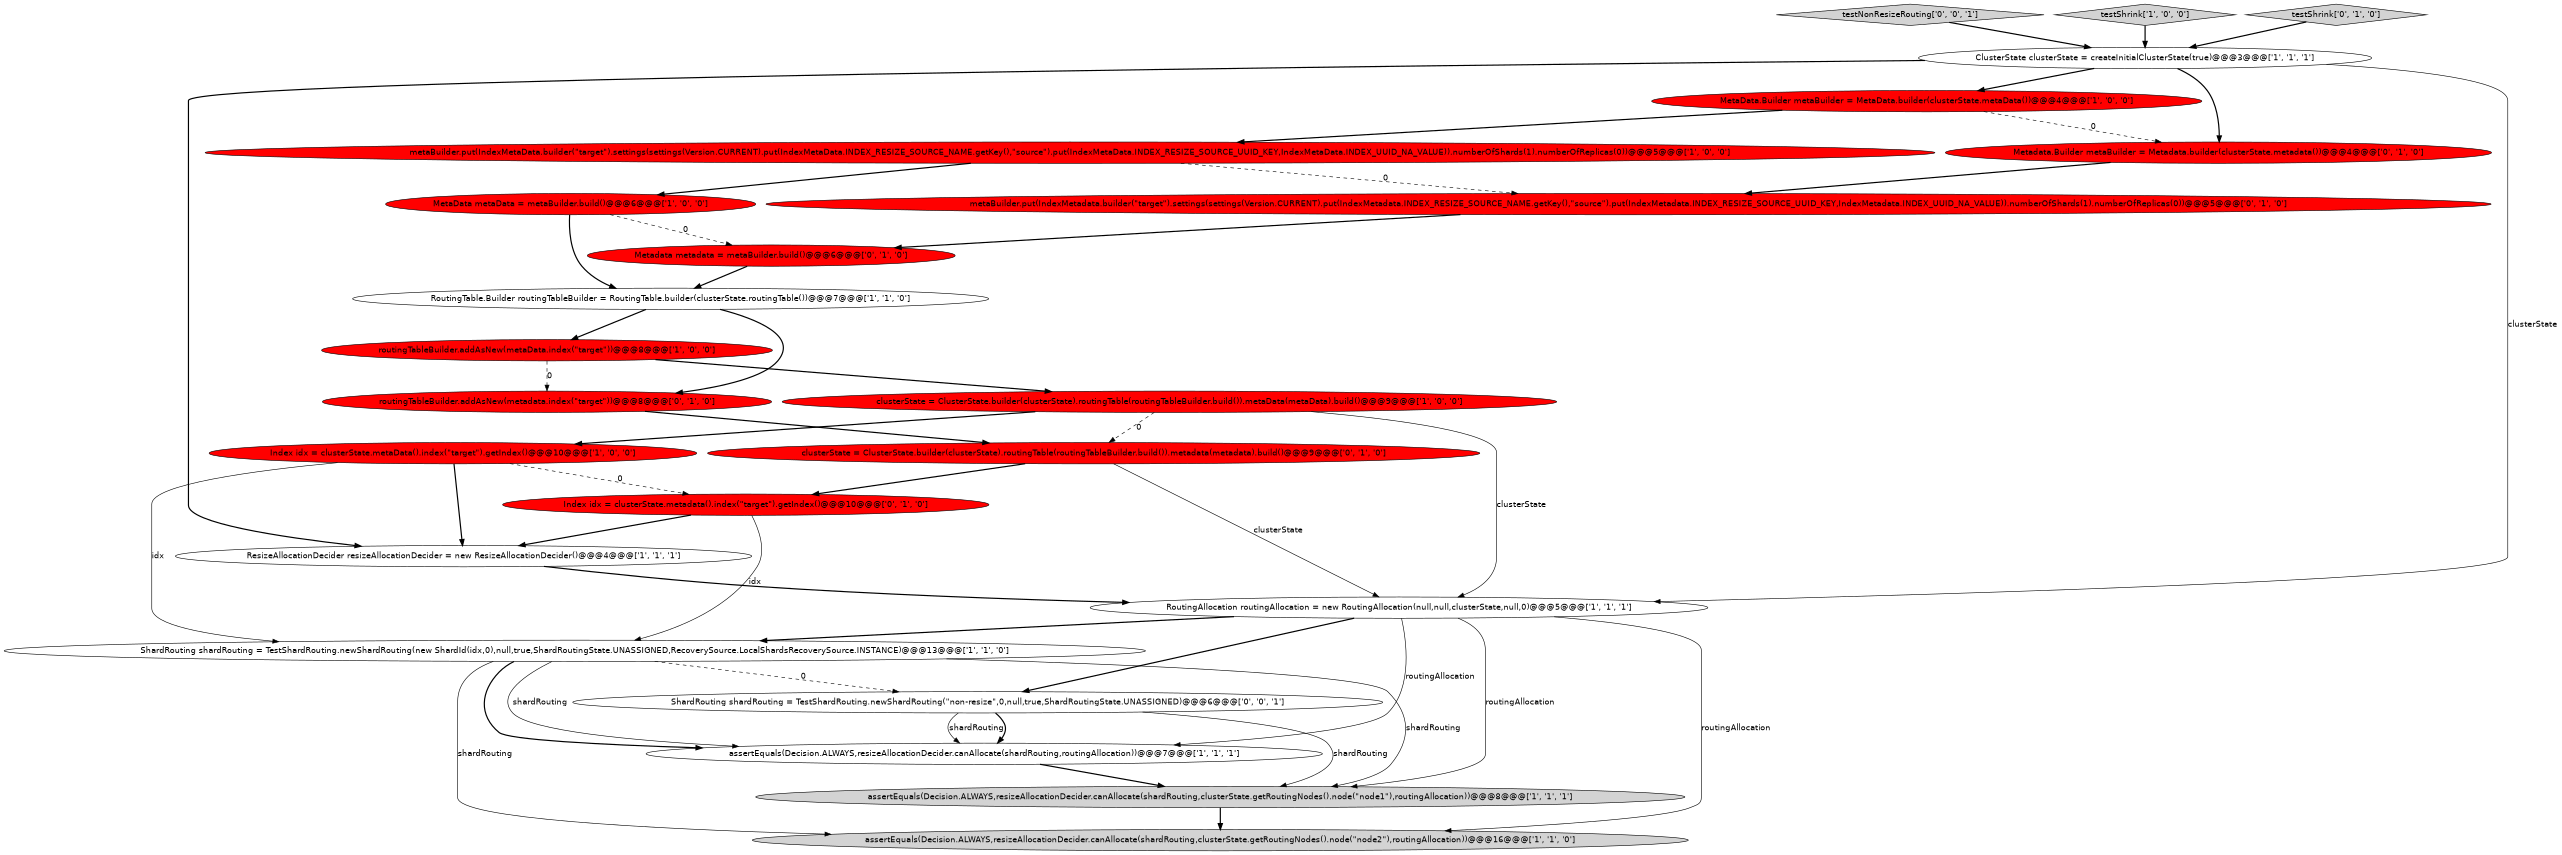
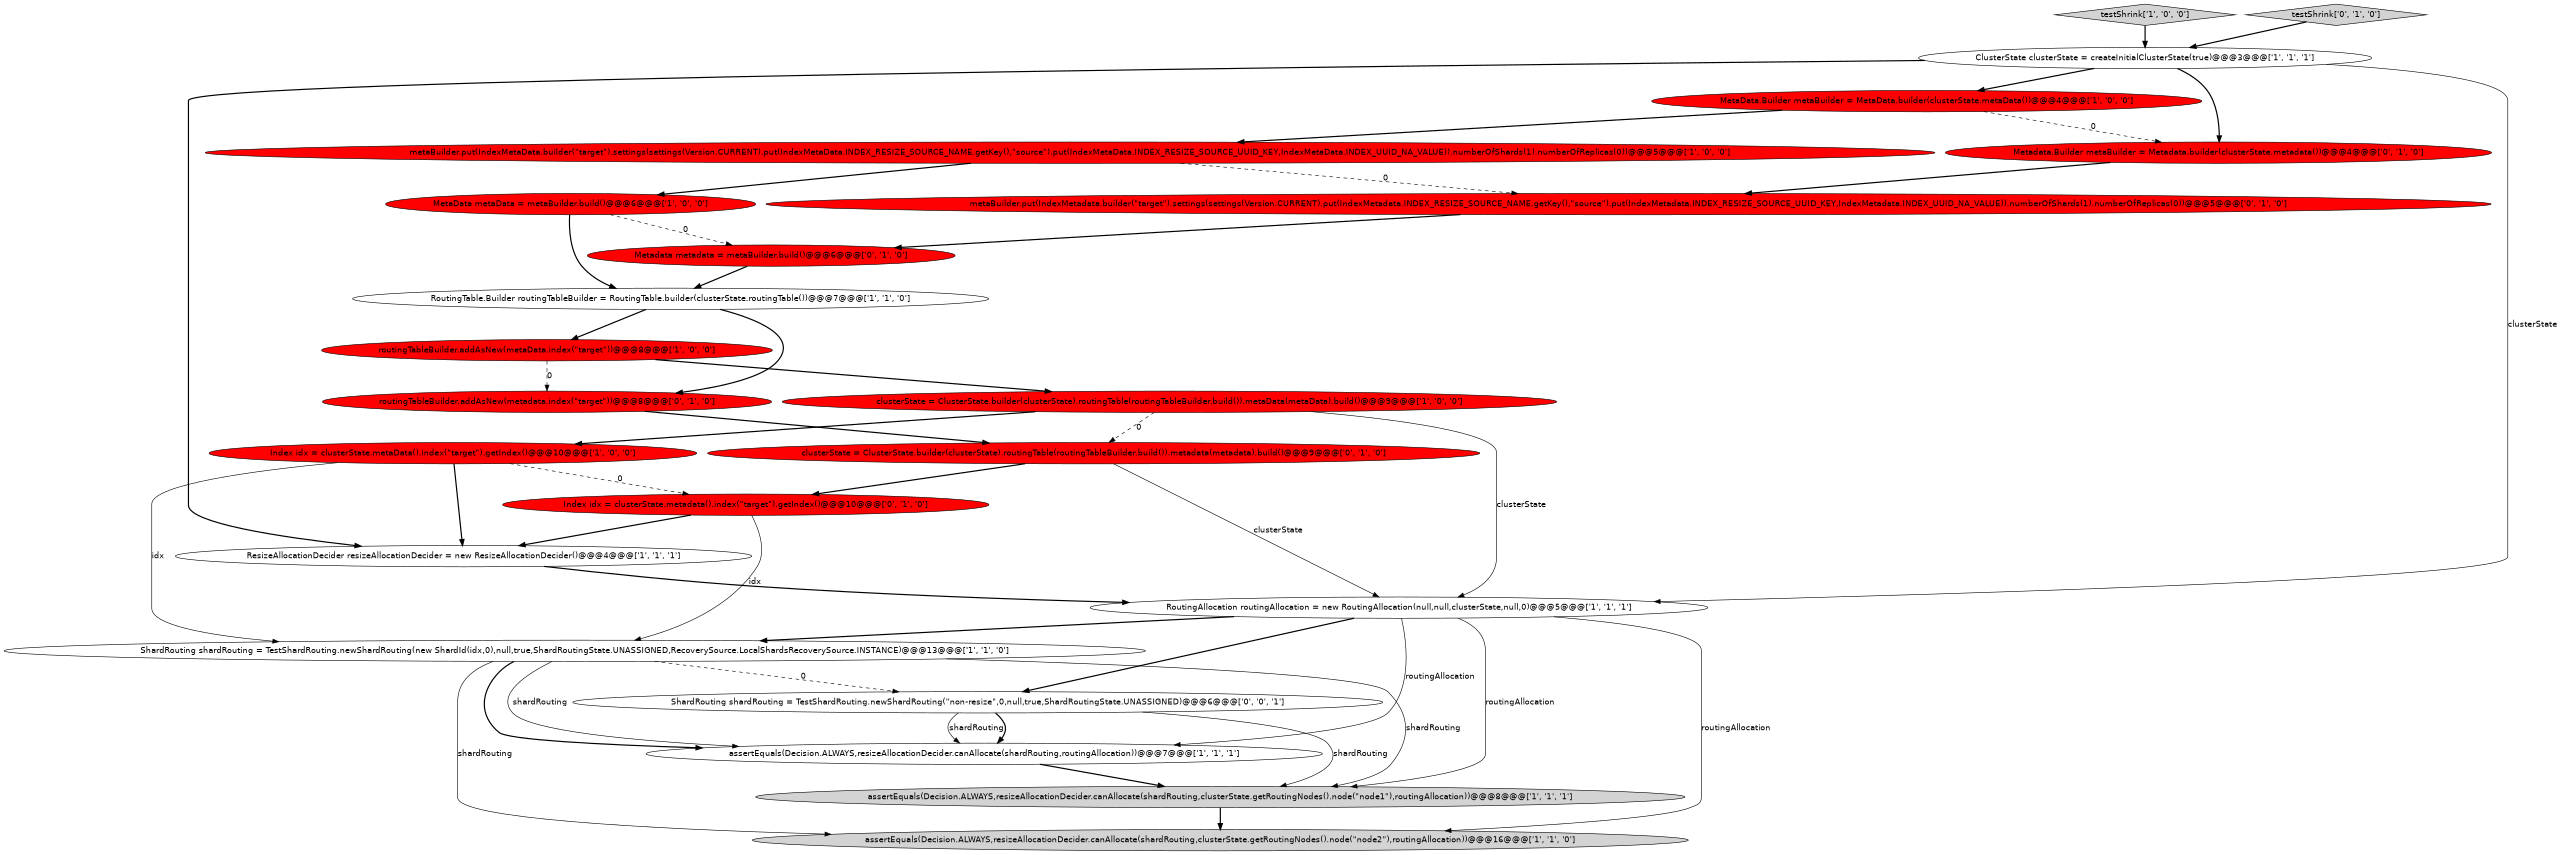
node "testNonResizeRouting['0', '0', '1']": removed
